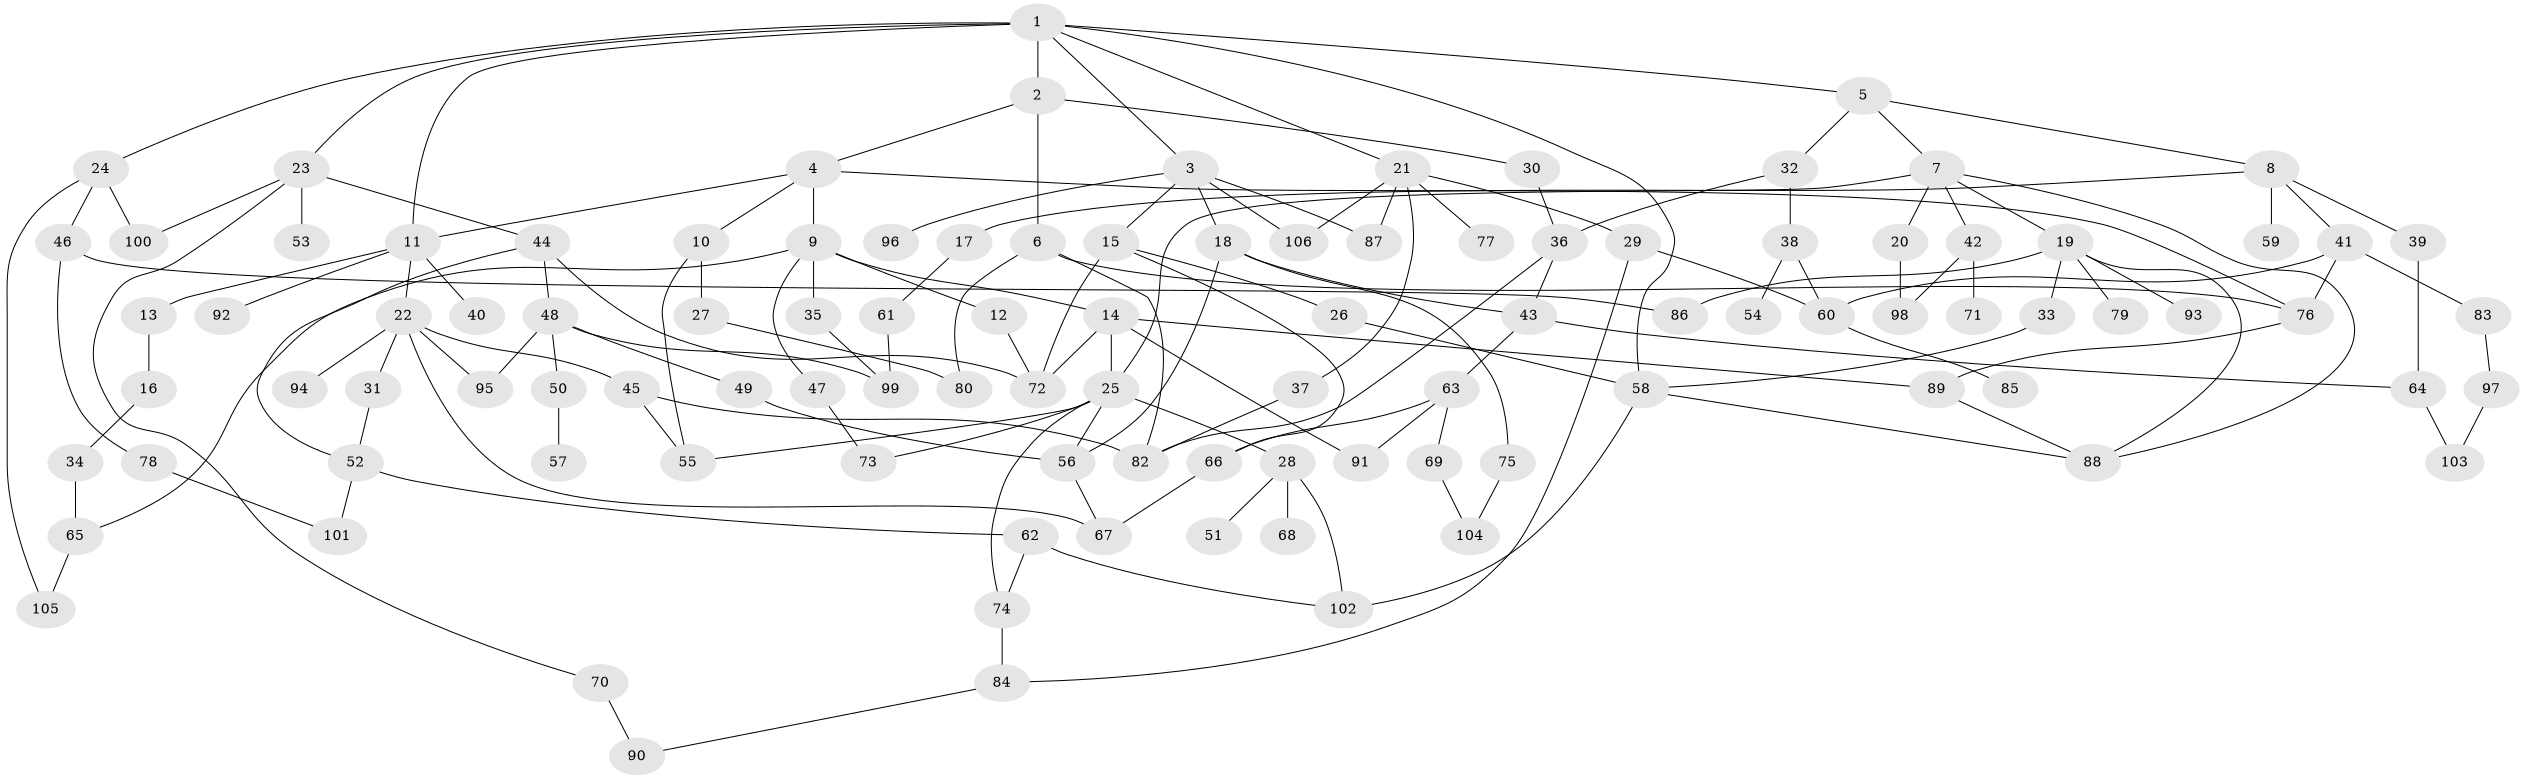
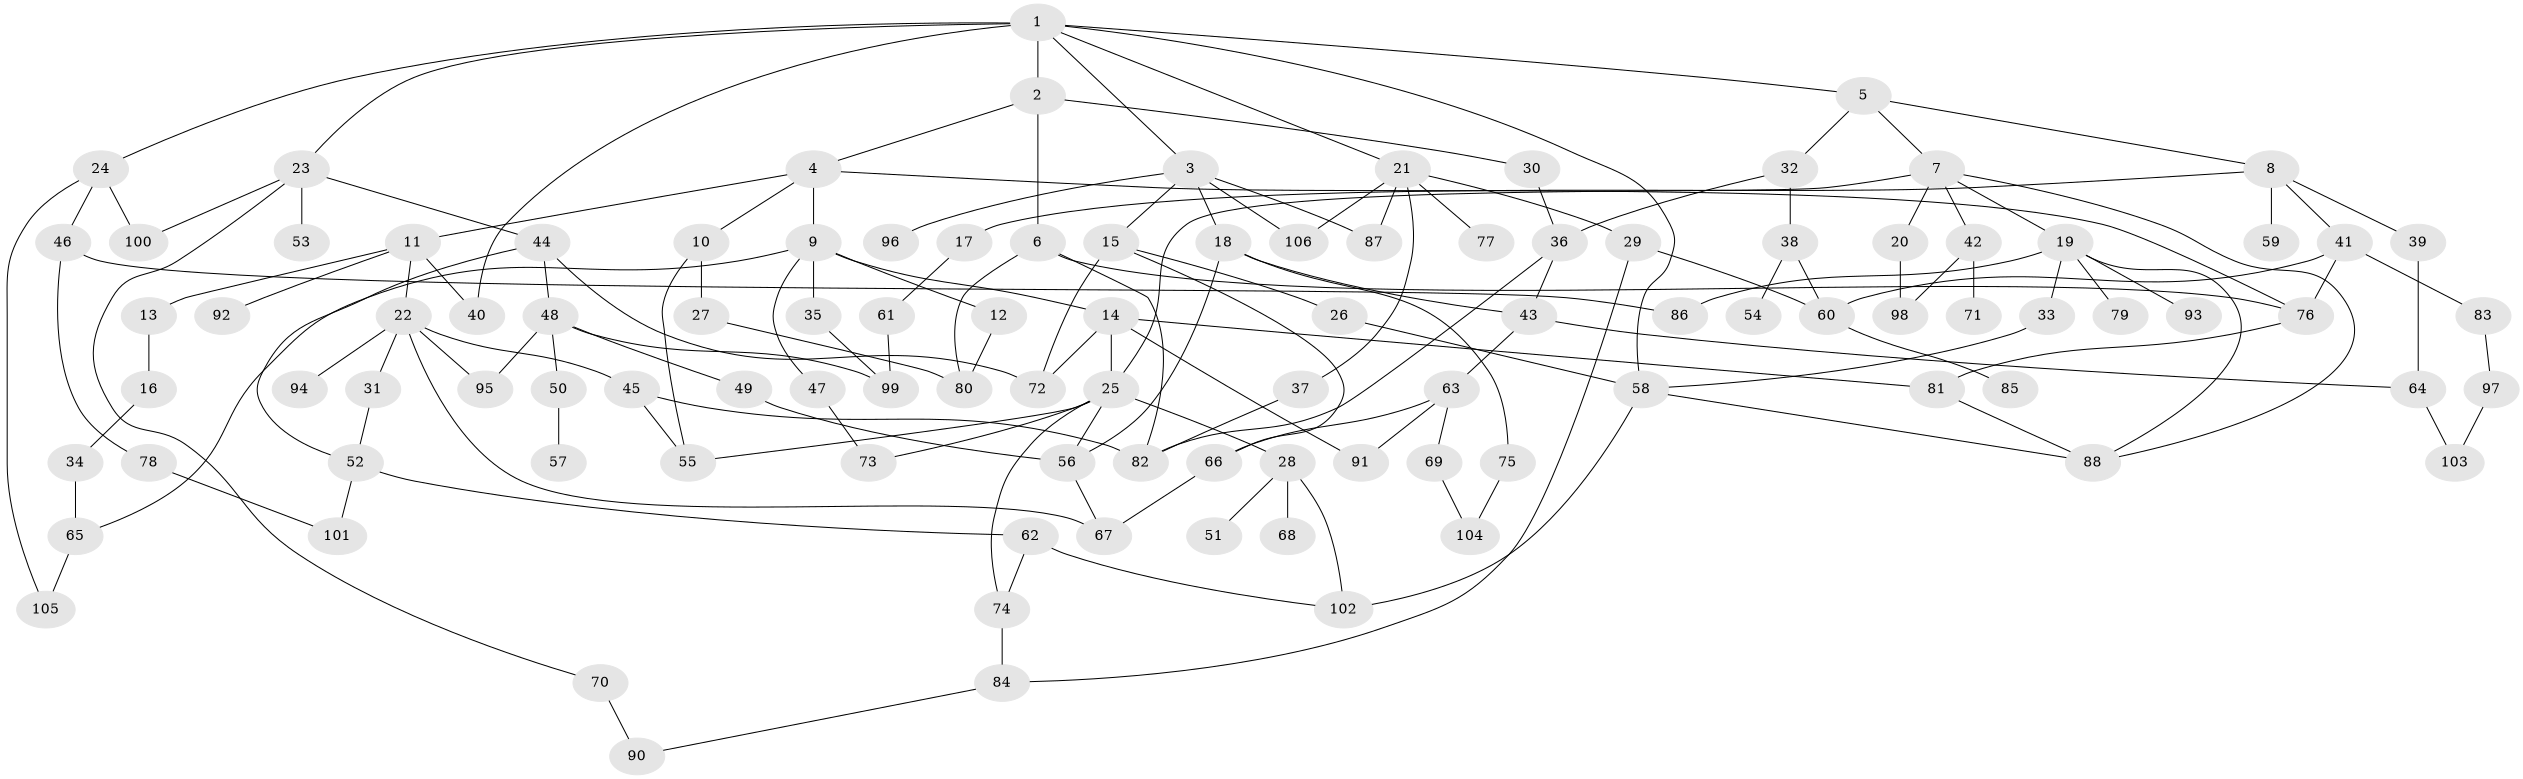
edge "1" -- "11": now "1" -- "40"
edge "12" -- "72": now "12" -- "80"
node "89": label "89" -> "81"
